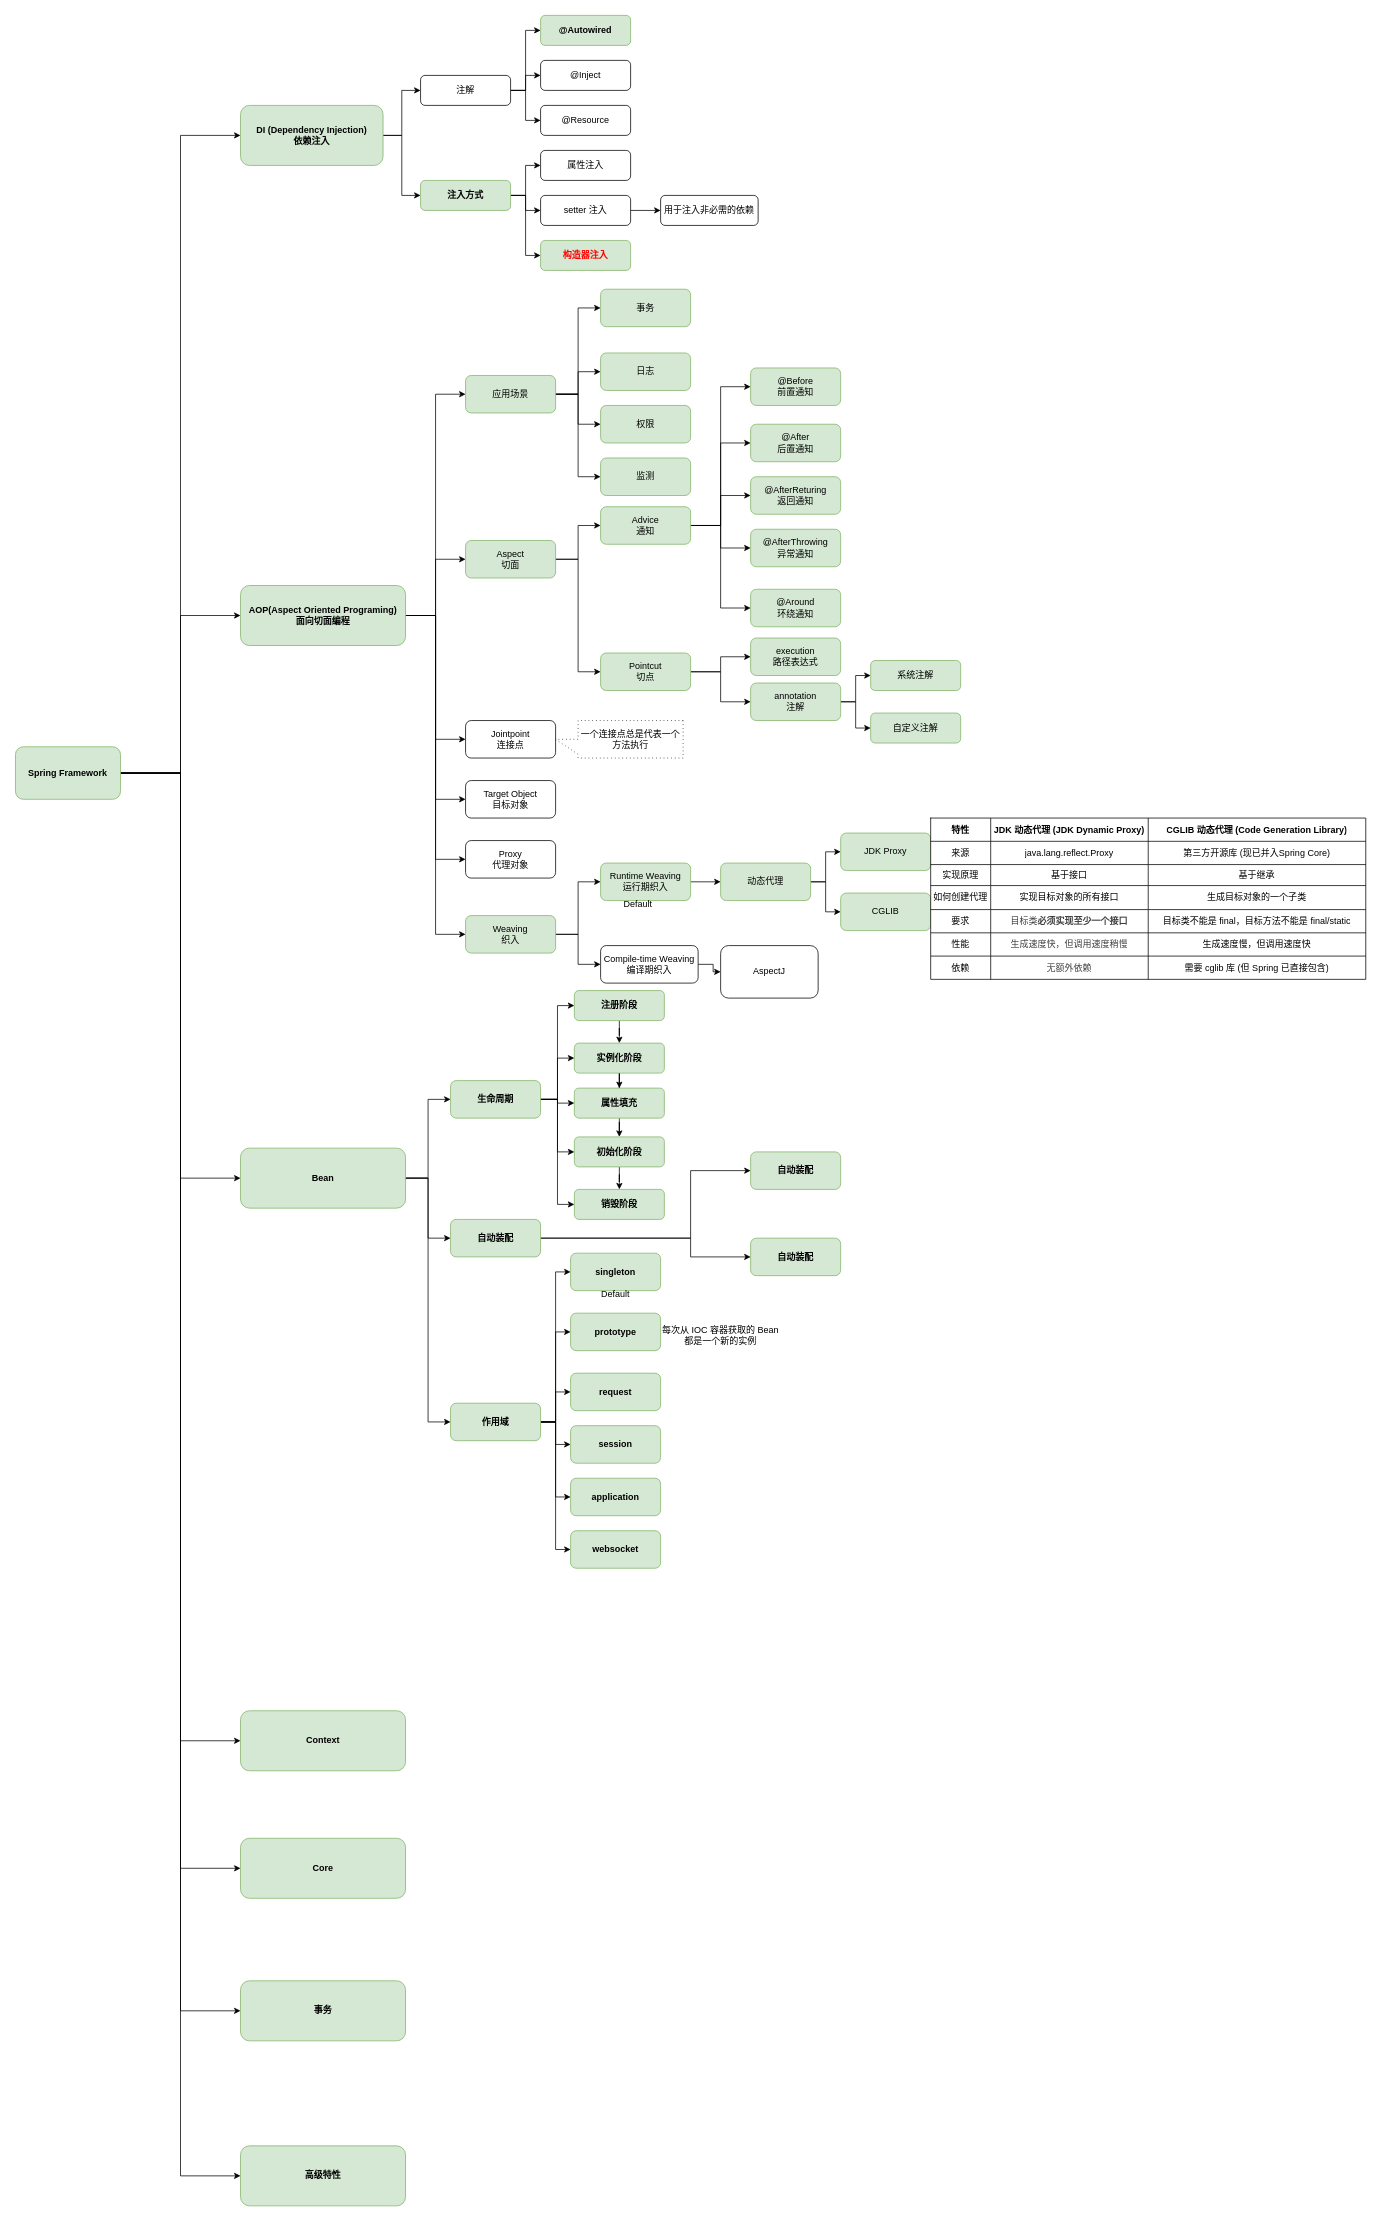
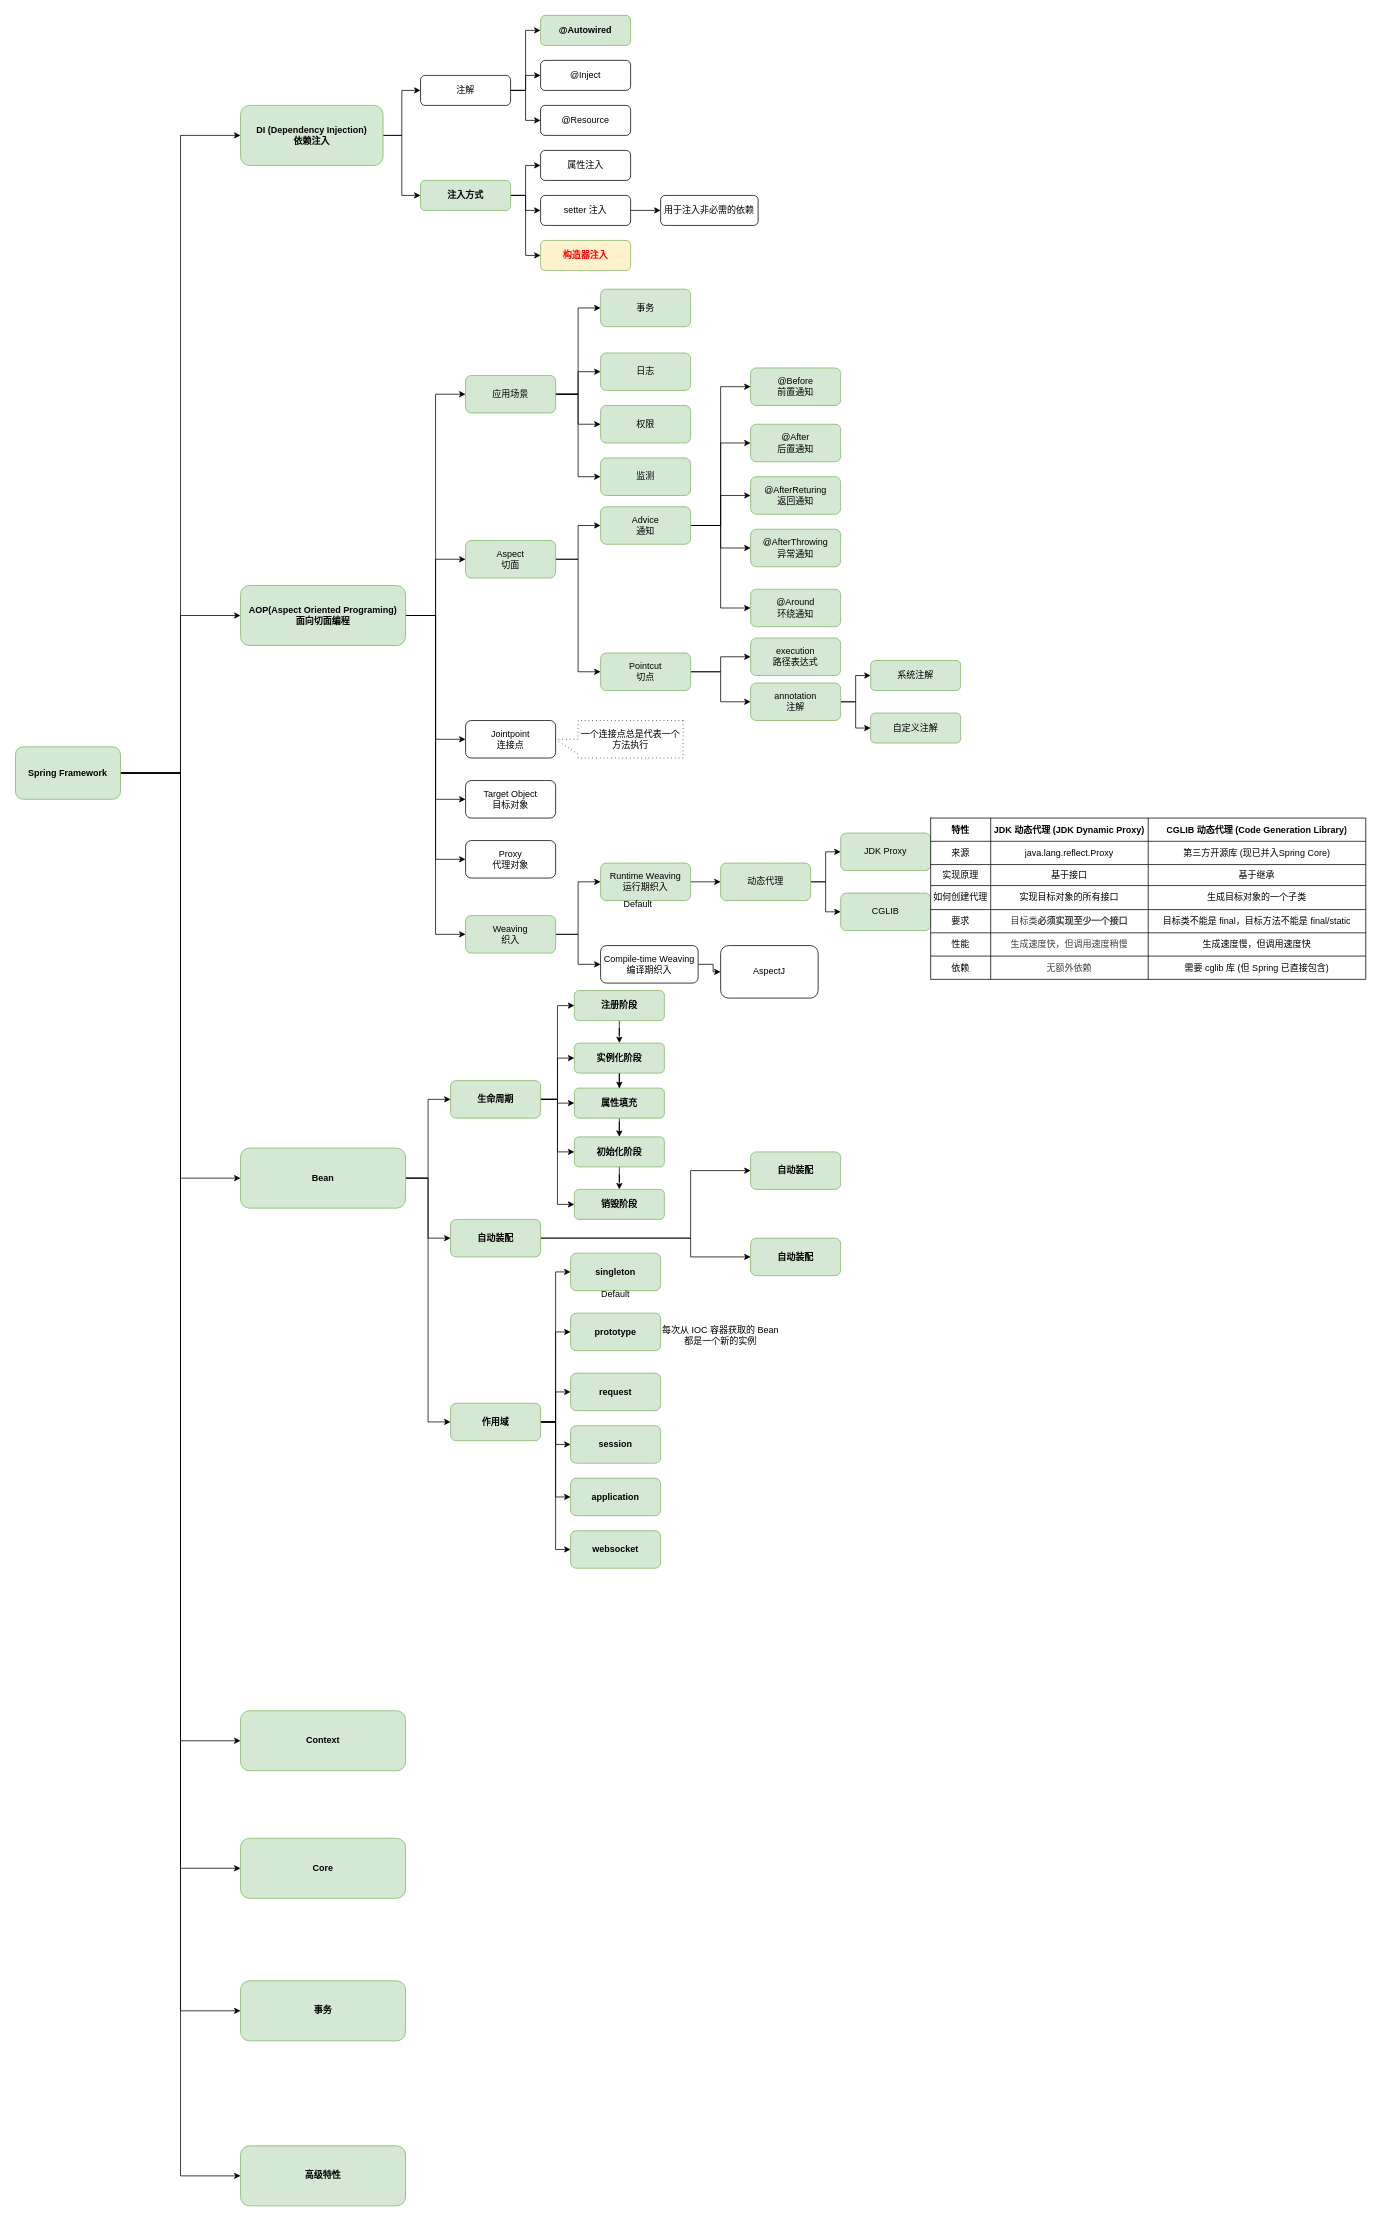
node "构造器注入": fillcolor #d5e8d4 -> #fff2cc
